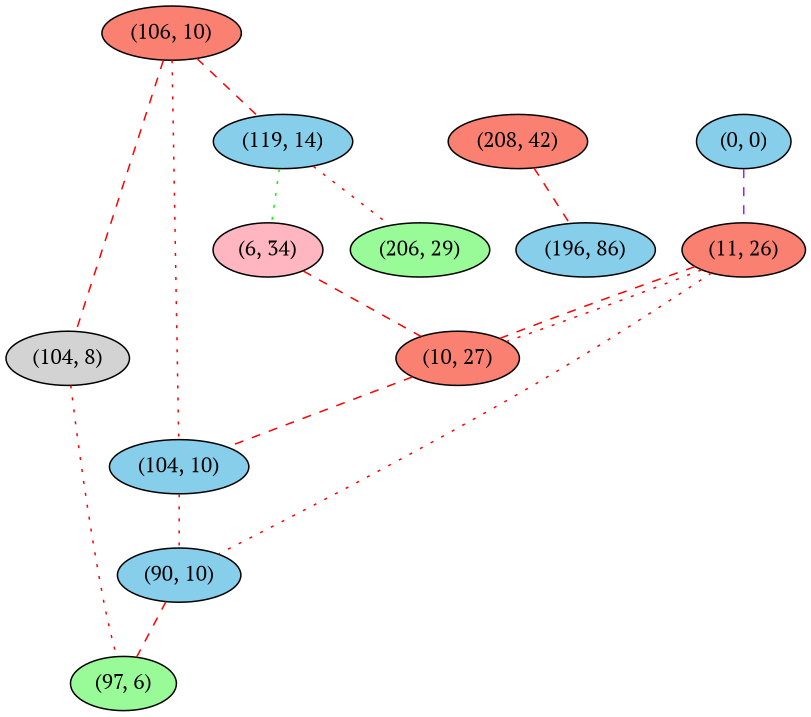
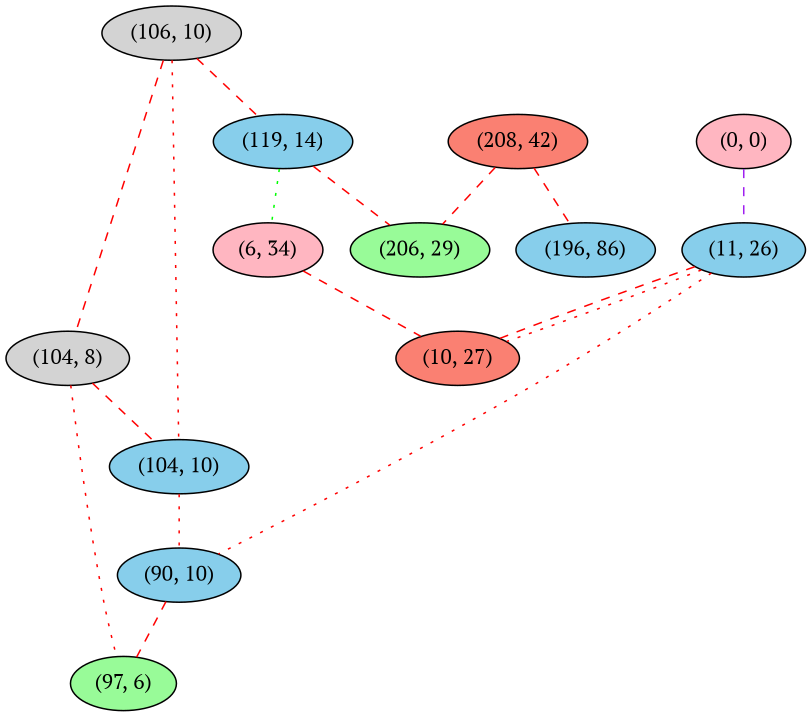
node "(106, 10)": fillcolor salmon -> lightgrey
node "(0, 0)": fillcolor skyblue -> lightpink
edge "(119, 14)" -- "(206, 29)": style dotted -> dashed
edge "(208, 42)" -- "(206, 29)": added
node "(11, 26)": fillcolor salmon -> skyblue
edge "(10, 27)" -- "(104, 10)": now "(104, 8)" -- "(104, 10)"
